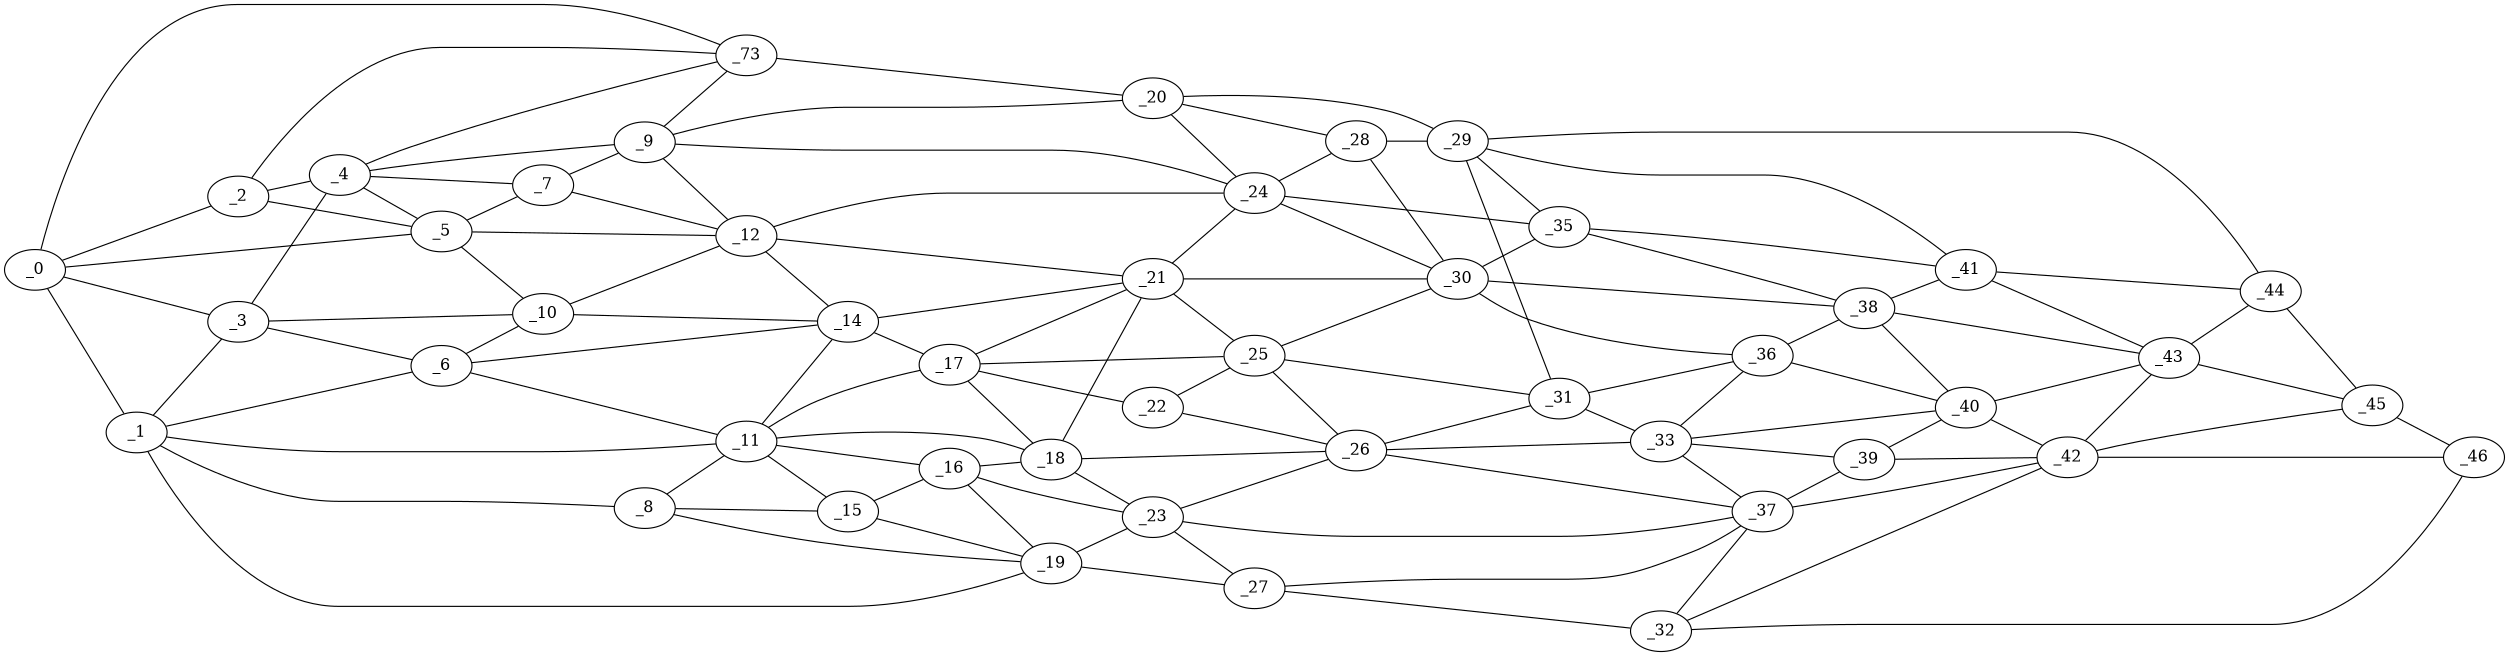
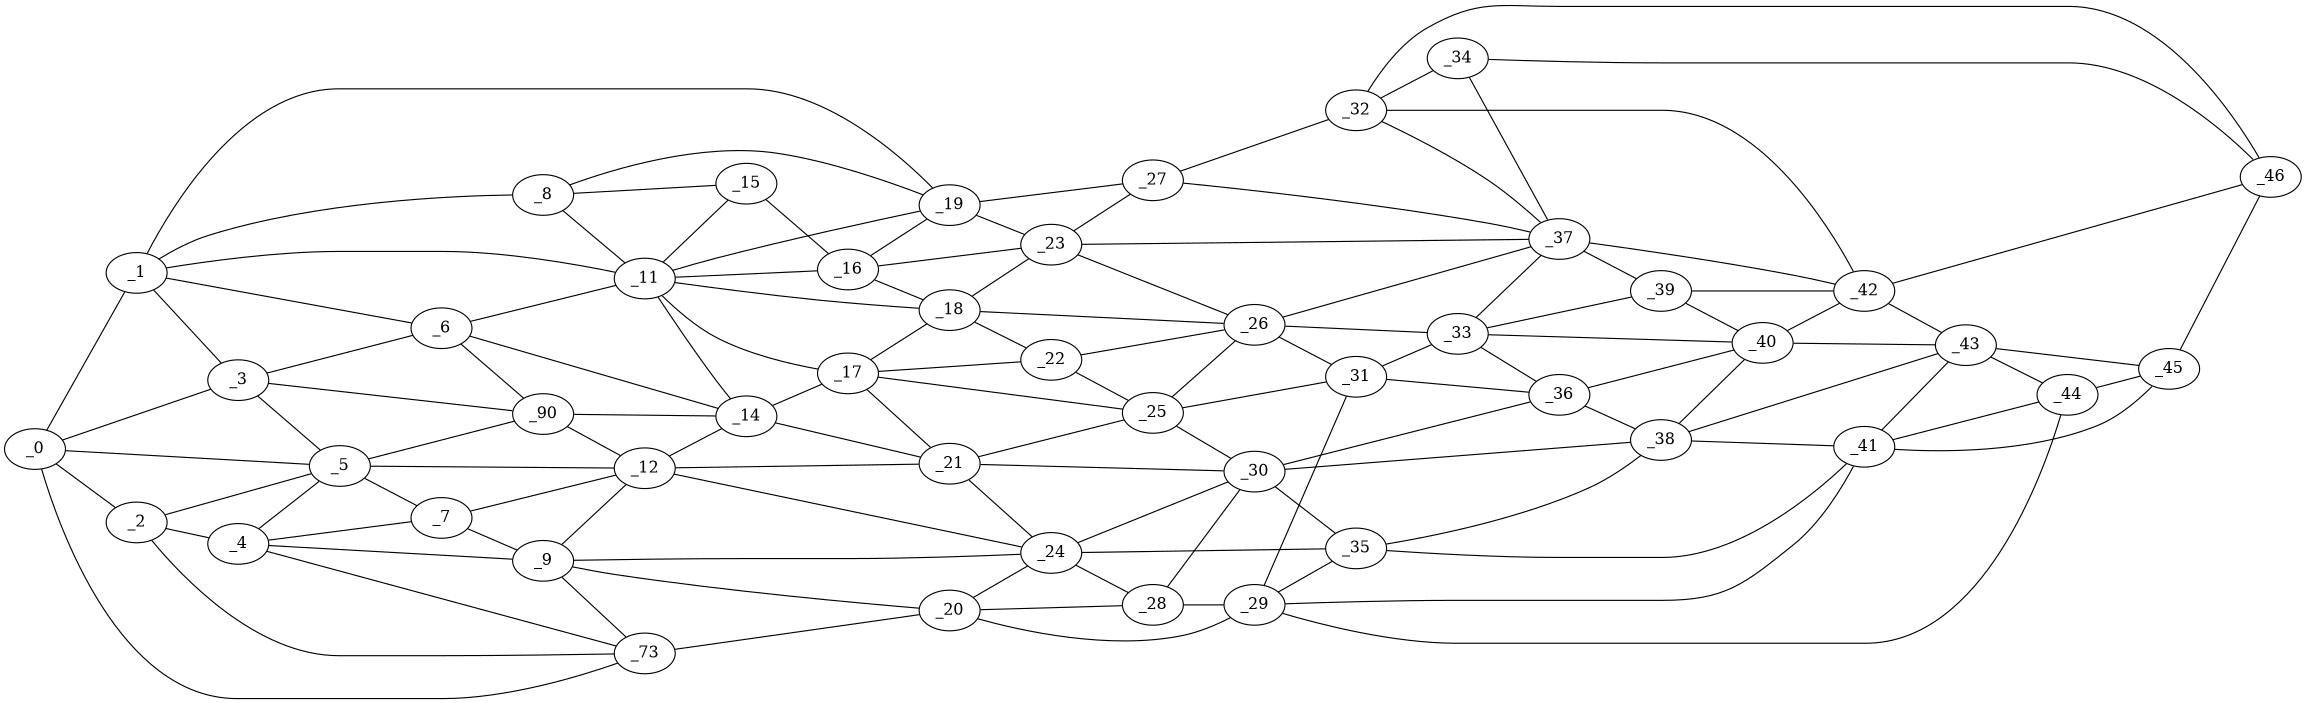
node "_34": added
edge "_4" -- "_3": now "_5" -- "_3"
node "_10": label "_10" -> "_90"
edge "_21" -- "_18": now "_22" -- "_18"
edge "_45" -- "_42": now "_45" -- "_41"
edge "_15" -- "_19": now "_11" -- "_19"
